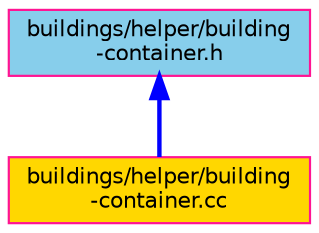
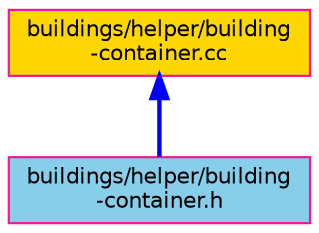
edge "buildings/helper/building -container.cc" -> "buildings/helper/building -container.h": reversed
